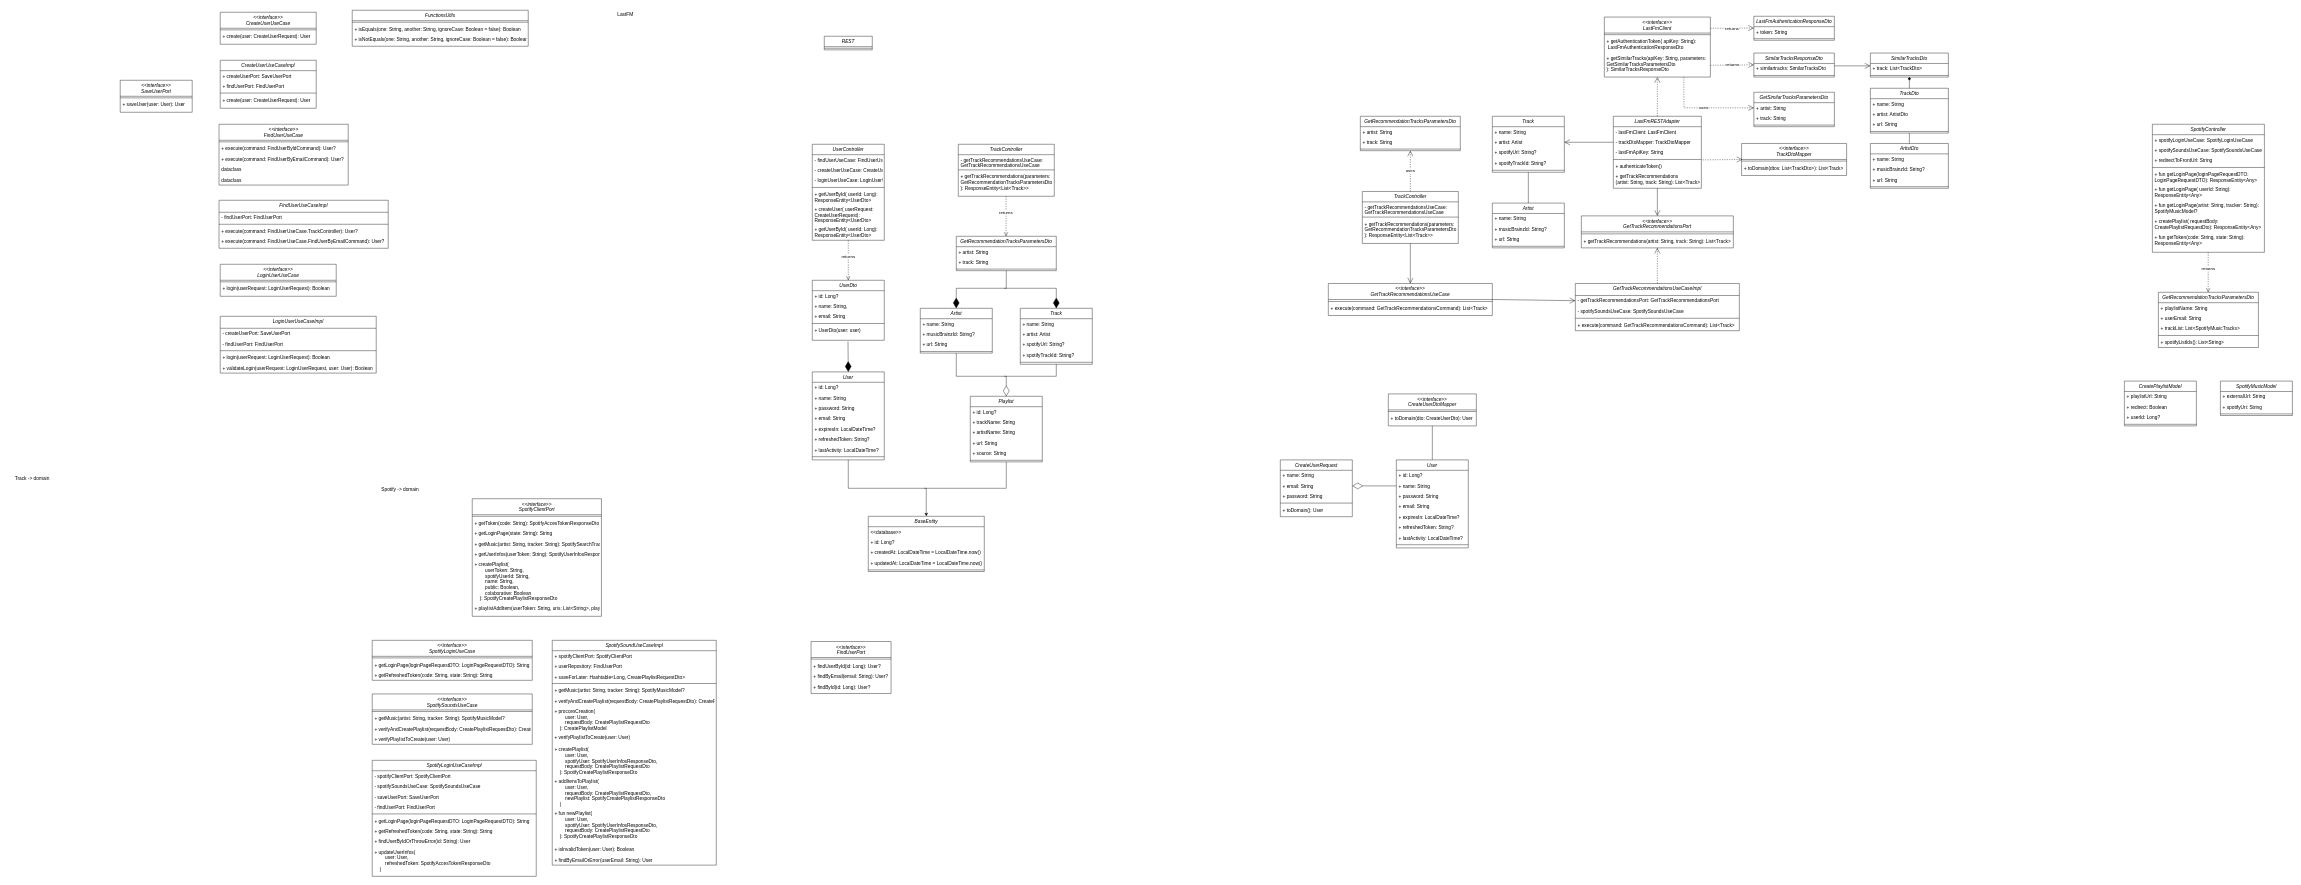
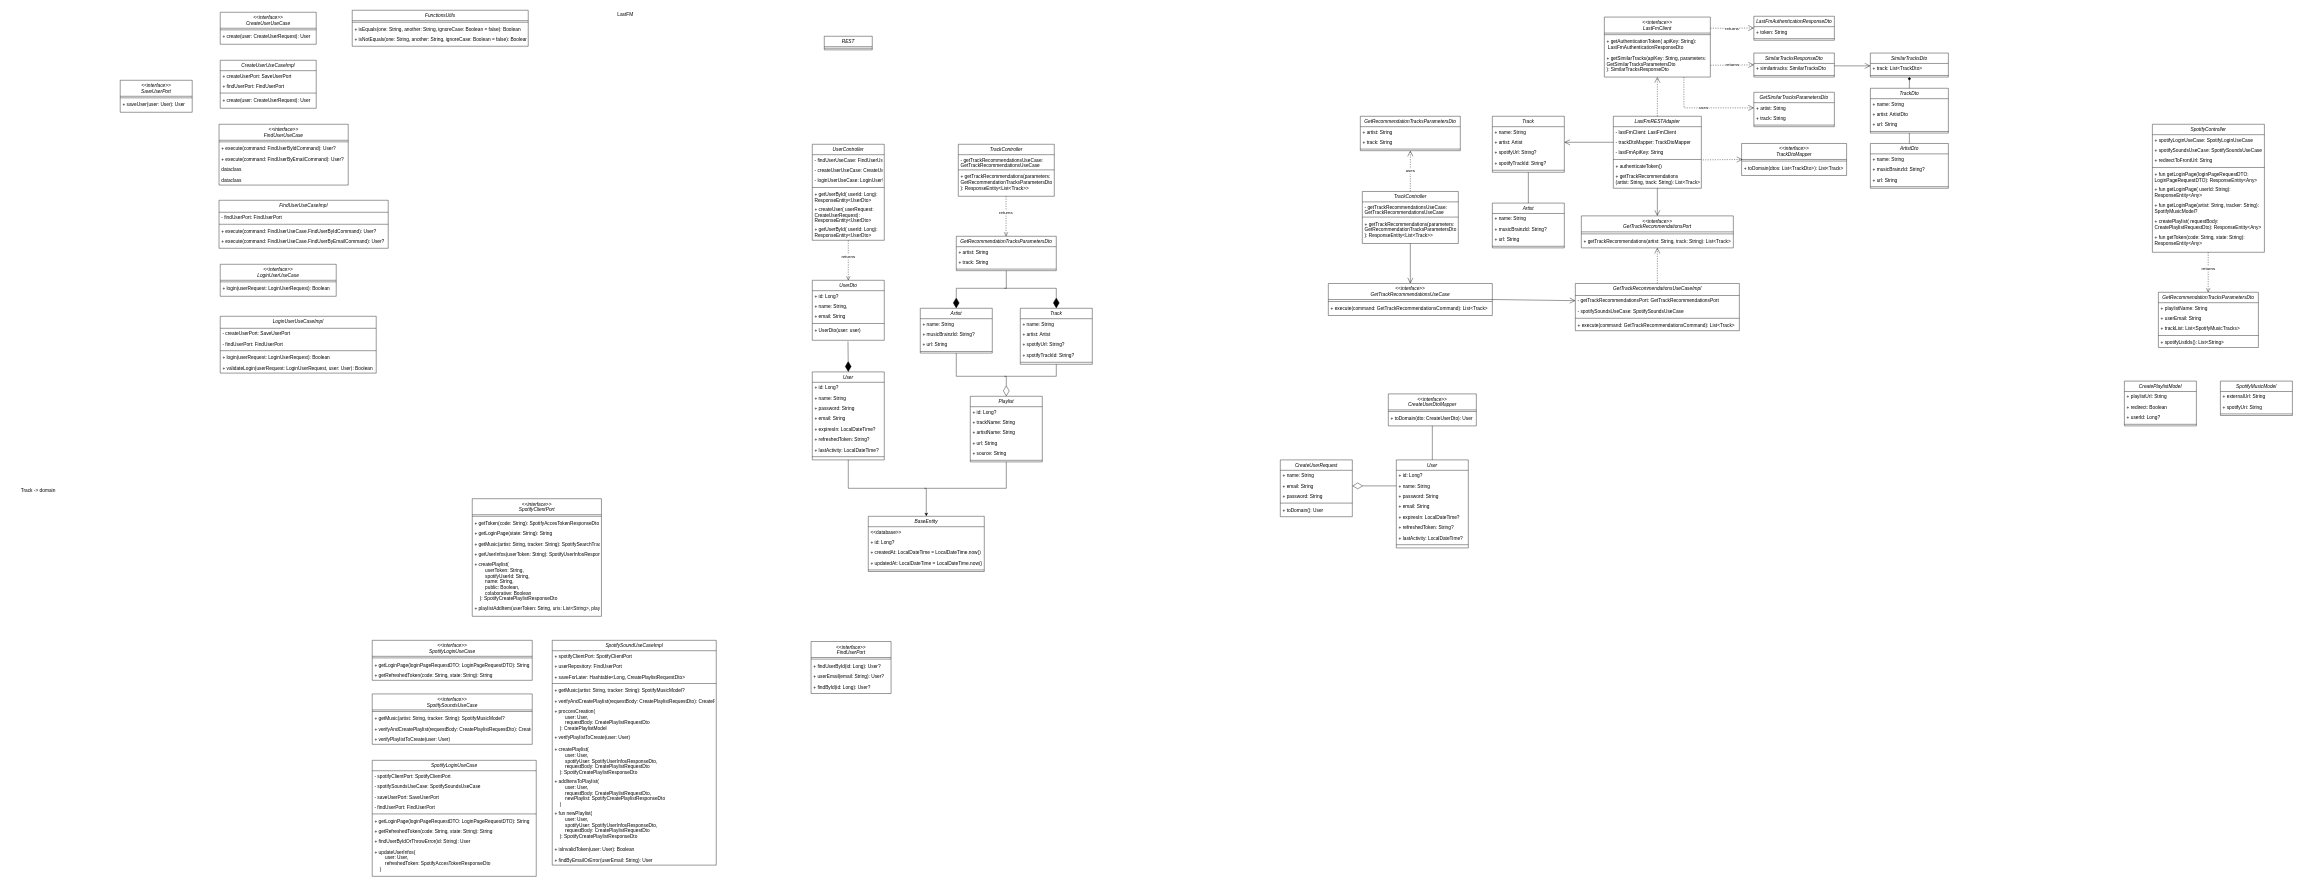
node "+ execute(command: FindUserUseCase.TrackController): User?": label "+ execute(command: FindUserUseCase.TrackController): User?" -> "+ execute(command: FindUserUseCase.FindUserByIdCommand): User?"
node "Track -> domain": moved (32, 478) -> (38, 490)
node "Spotify -> domain": removed
node "+ findByEmail(email: String): User?": label "+ findByEmail(email: String): User?" -> "+ userEmail(email: String): User?"
node "SpotifyLoginUseCaseImpl": label "SpotifyLoginUseCaseImpl" -> "SpotifyLoginUseCase"
